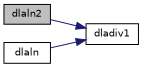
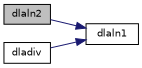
node "dladiv1": label "dladiv1" -> "dlaln1"
node "dlaln": label "dlaln" -> "dladiv"
